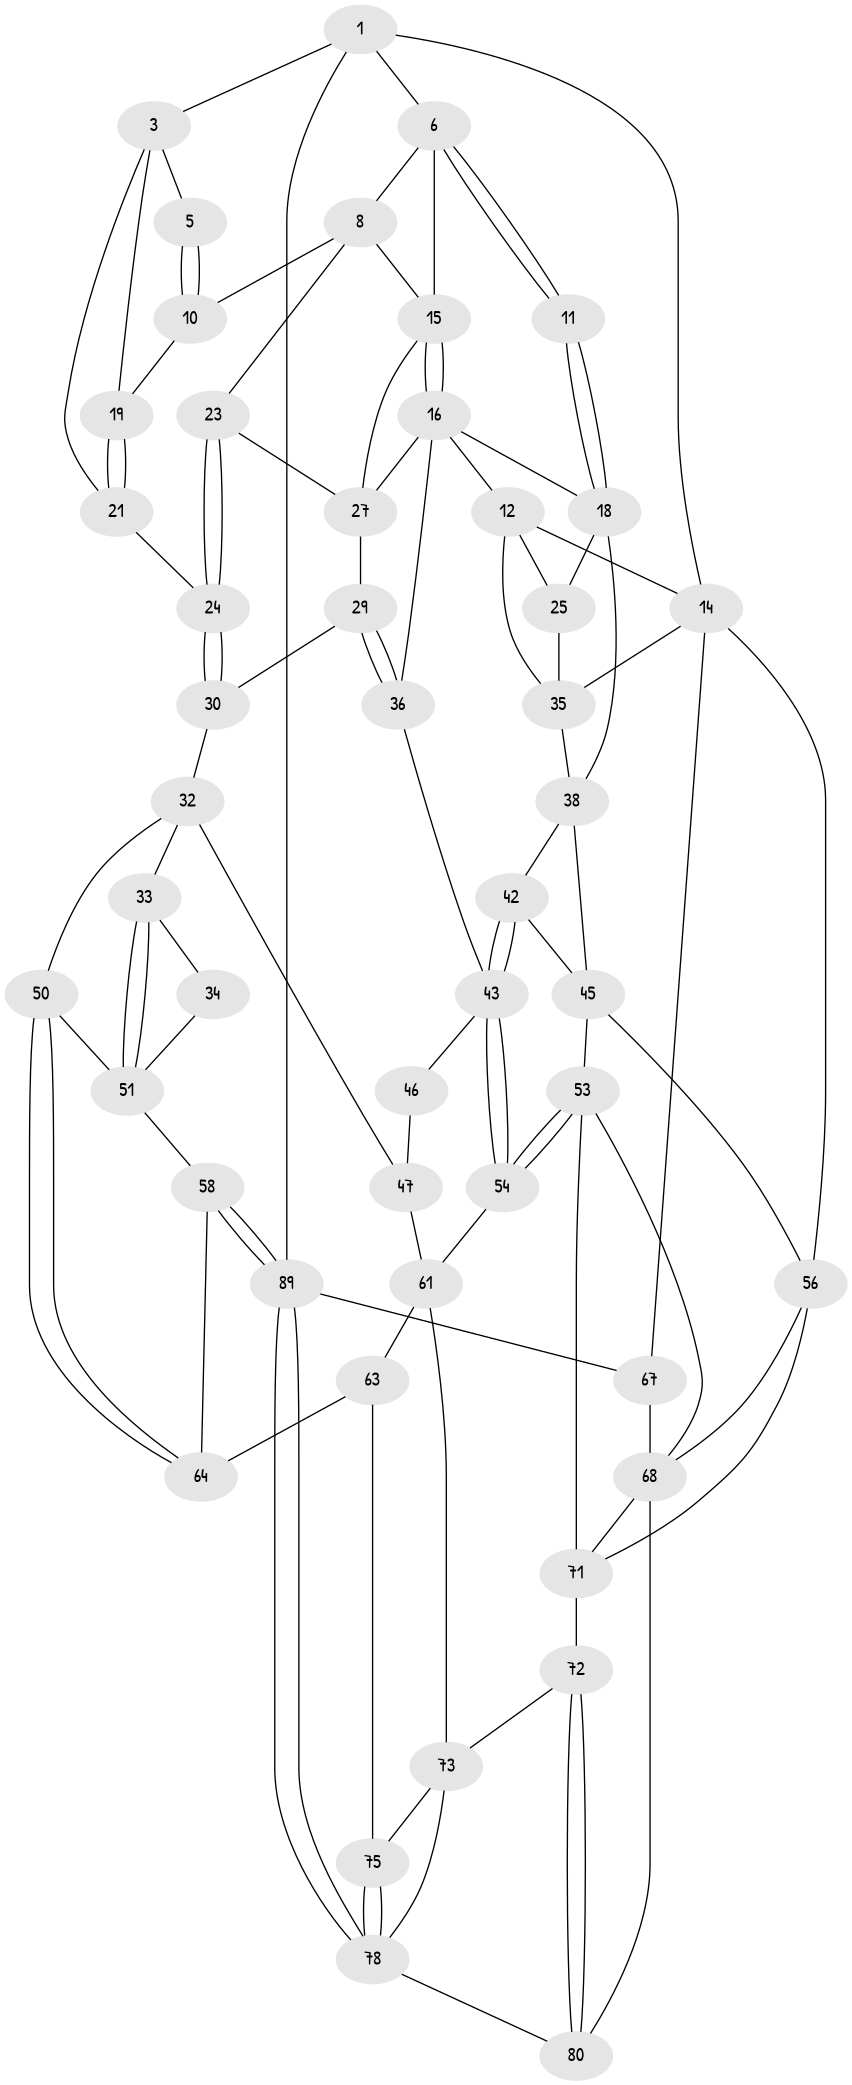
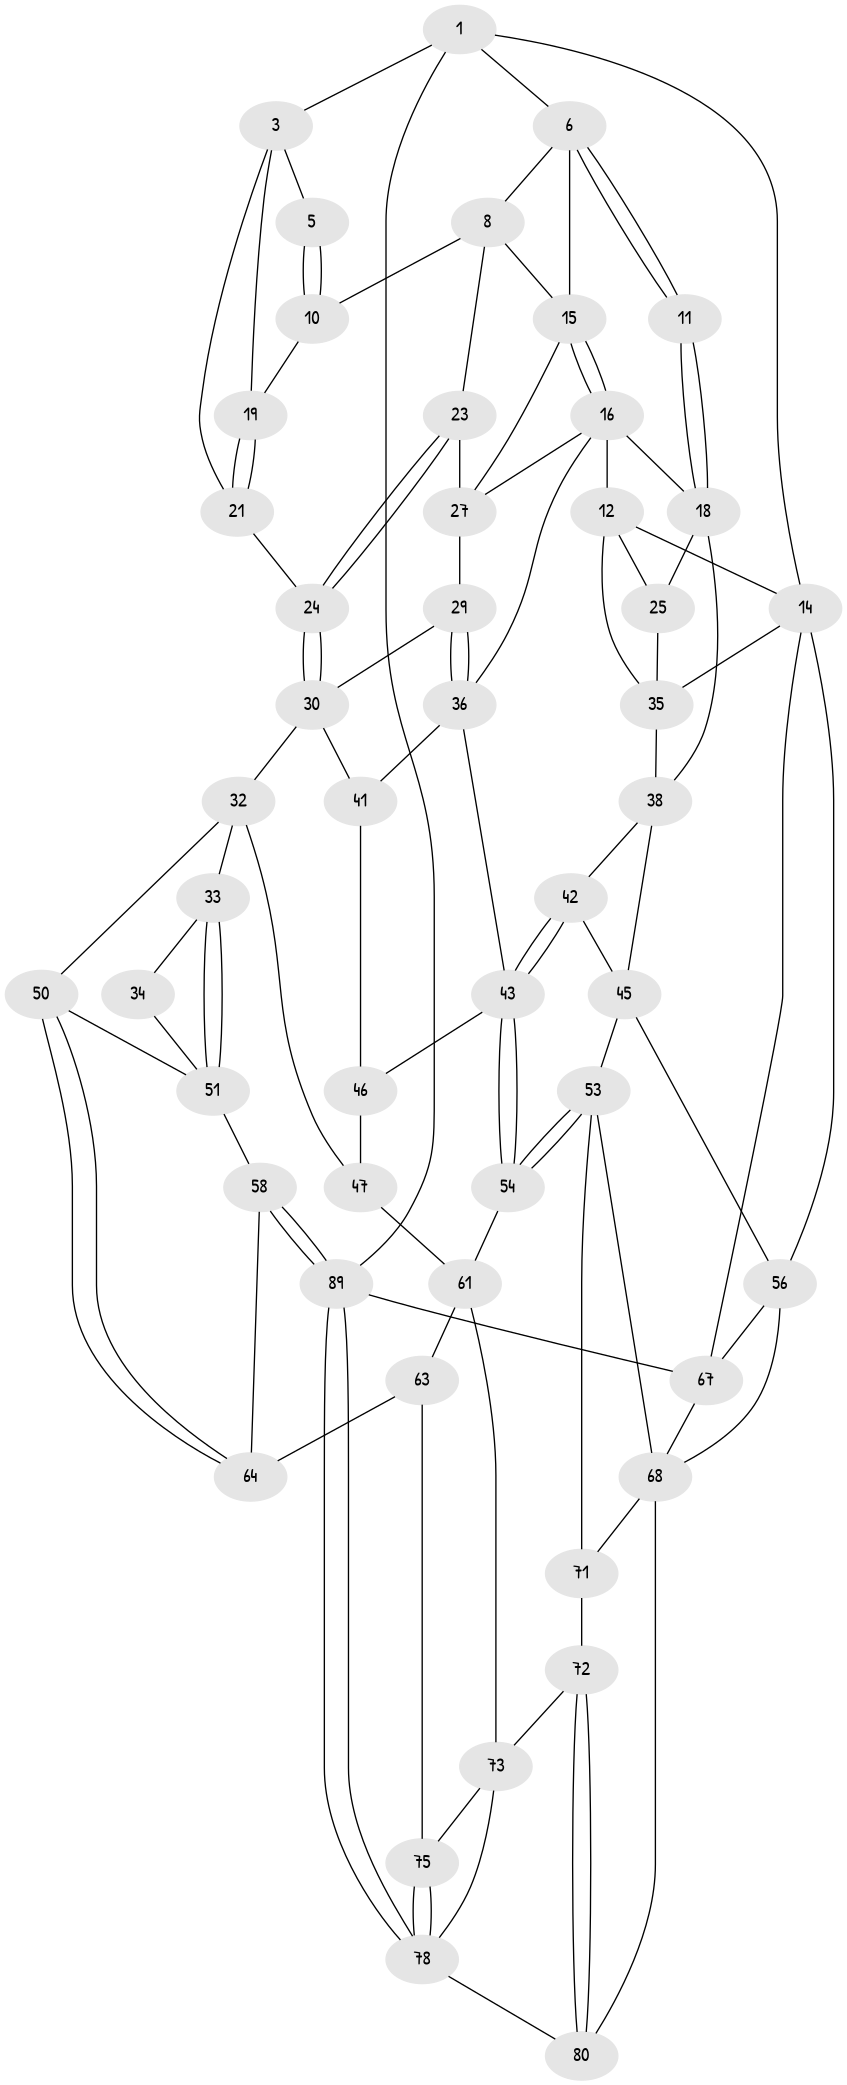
node "41": added
edge "56" -- "71": now "56" -- "67"
